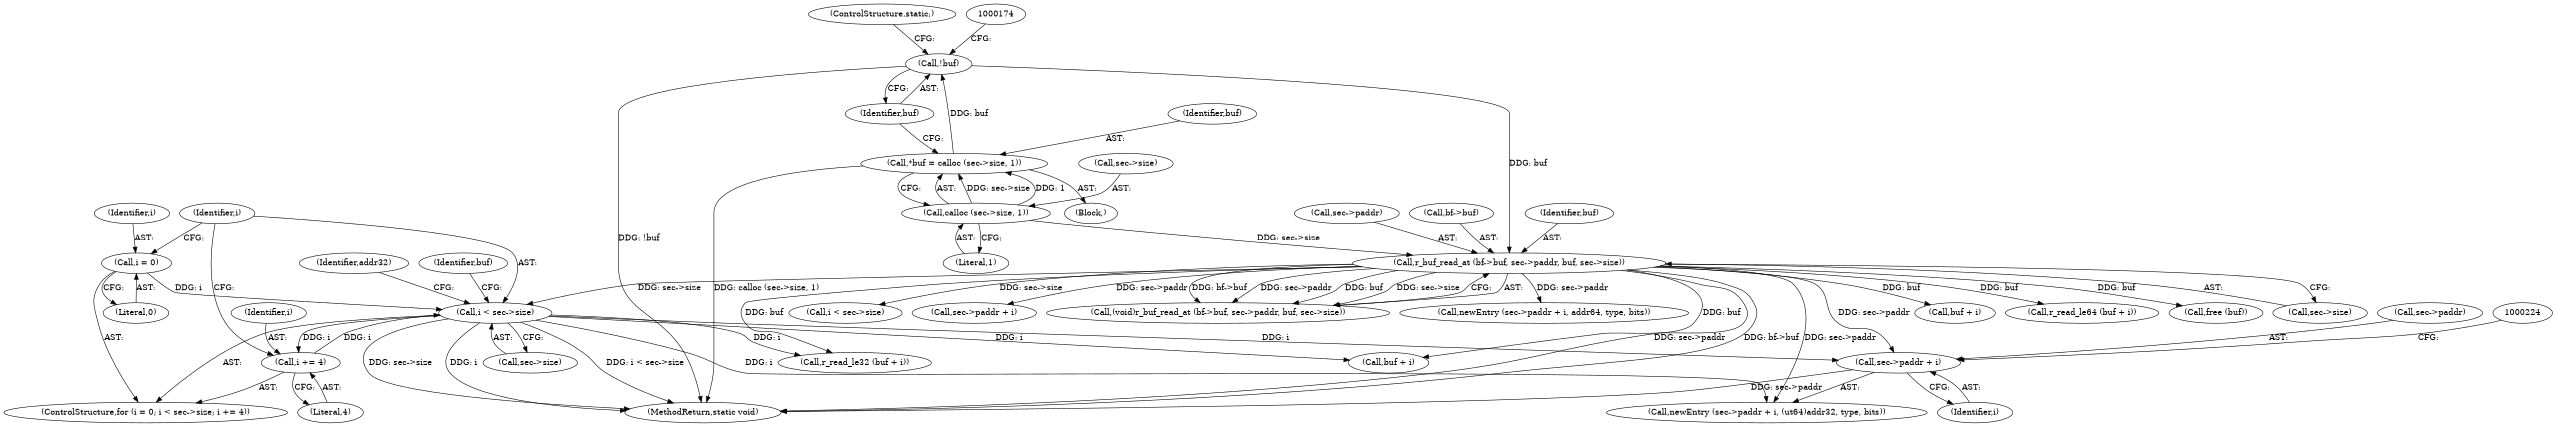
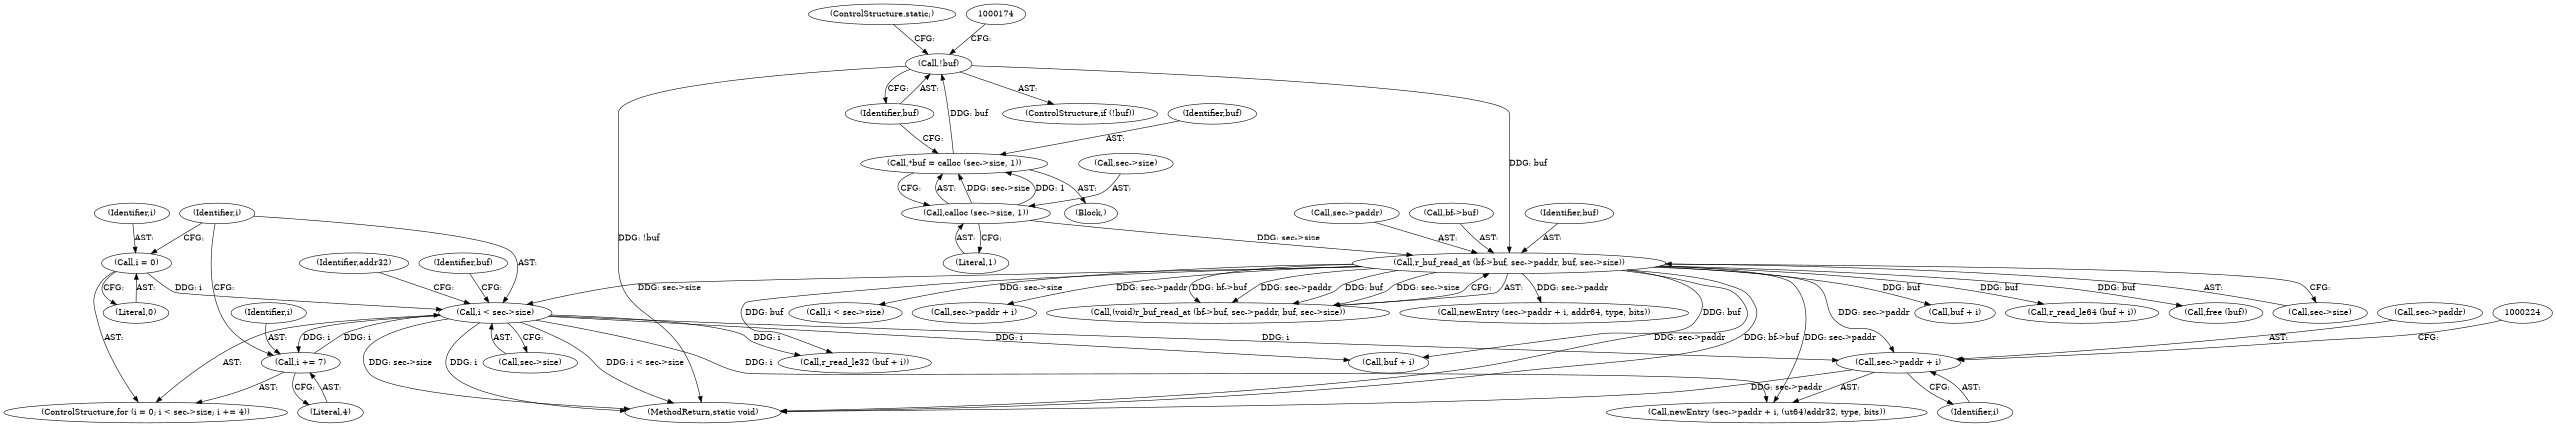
node "(ControlStructure,if (!buf))": added
edge "(Call,*buf = calloc (sec->size, 1))" -> "(MethodReturn,static void)": removed, label "DDG: calloc (sec->size, 1)"
node "(Call,i += 4)": label "(Call,i += 4)" -> "(Call,i += 7)"
